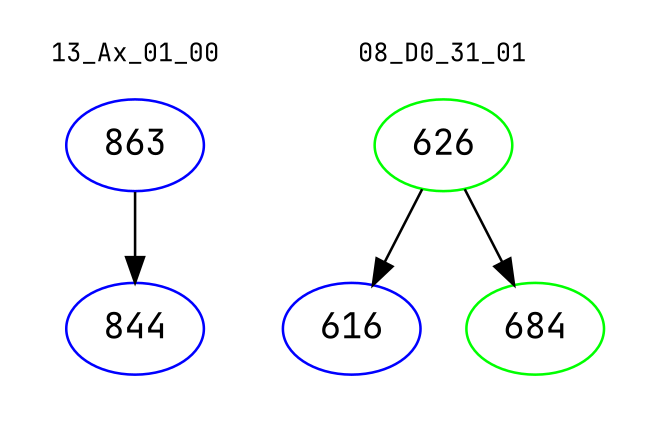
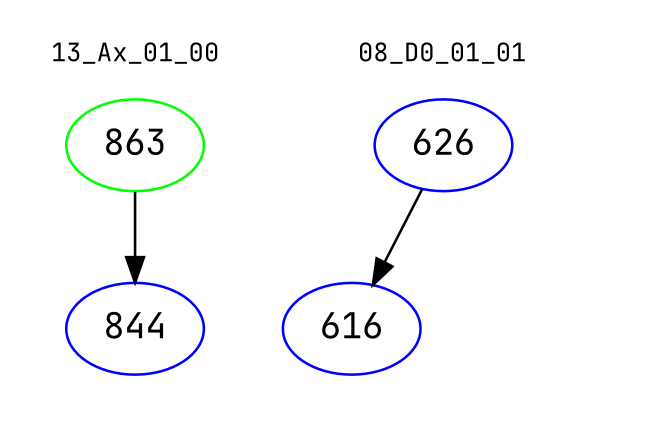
cluster "08_D0_31_01": label "08_D0_31_01" -> "08_D0_01_01"
node "863": color blue -> green
node "626": color green -> blue
node "684": removed
